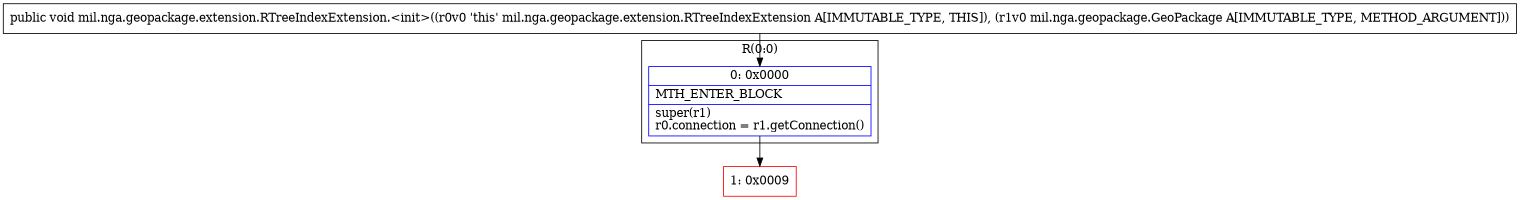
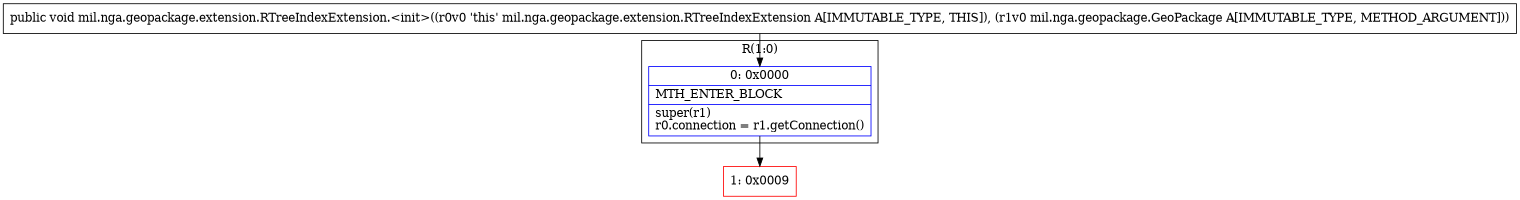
cluster "R(0:0)": label "R(0:0)" -> "R(1:0)"
